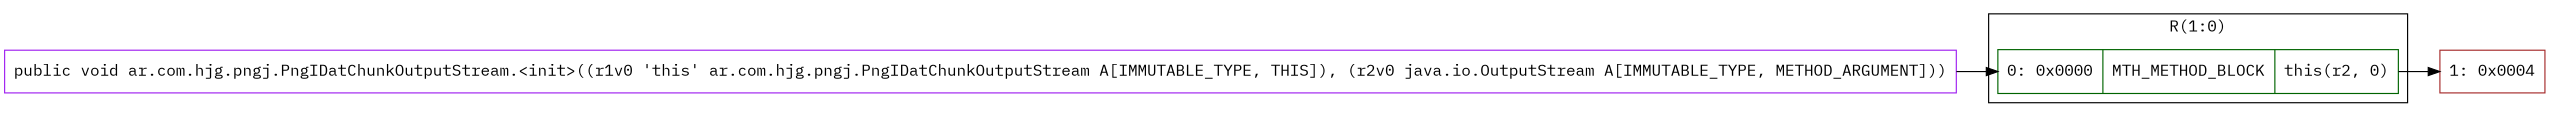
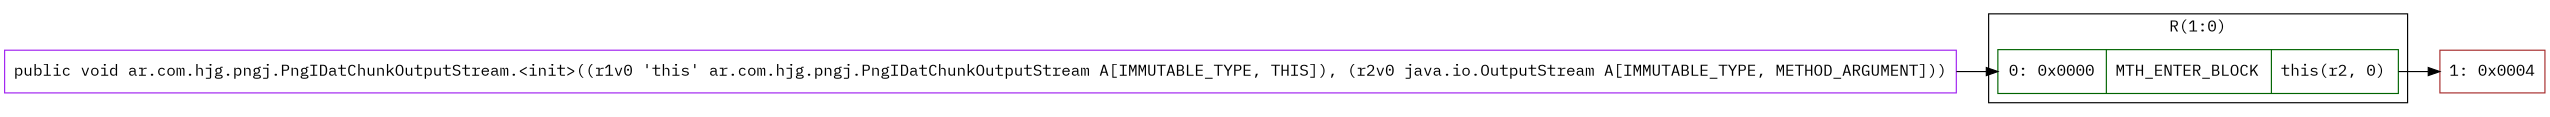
node "0: 0x0000": text "MTH_METHOD_BLOCK" -> "MTH_ENTER_BLOCK"
